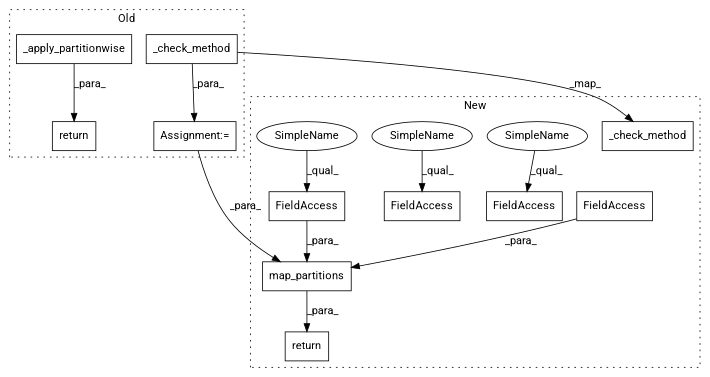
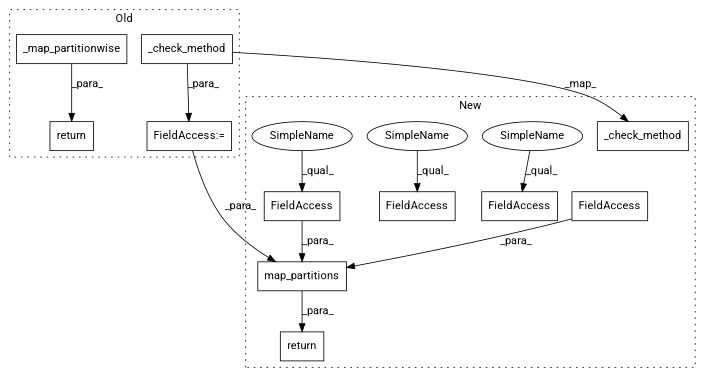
node "_apply_partitionwise": label "_apply_partitionwise" -> "_map_partitionwise"
node "Assignment:=": label "Assignment:=" -> "FieldAccess:="
